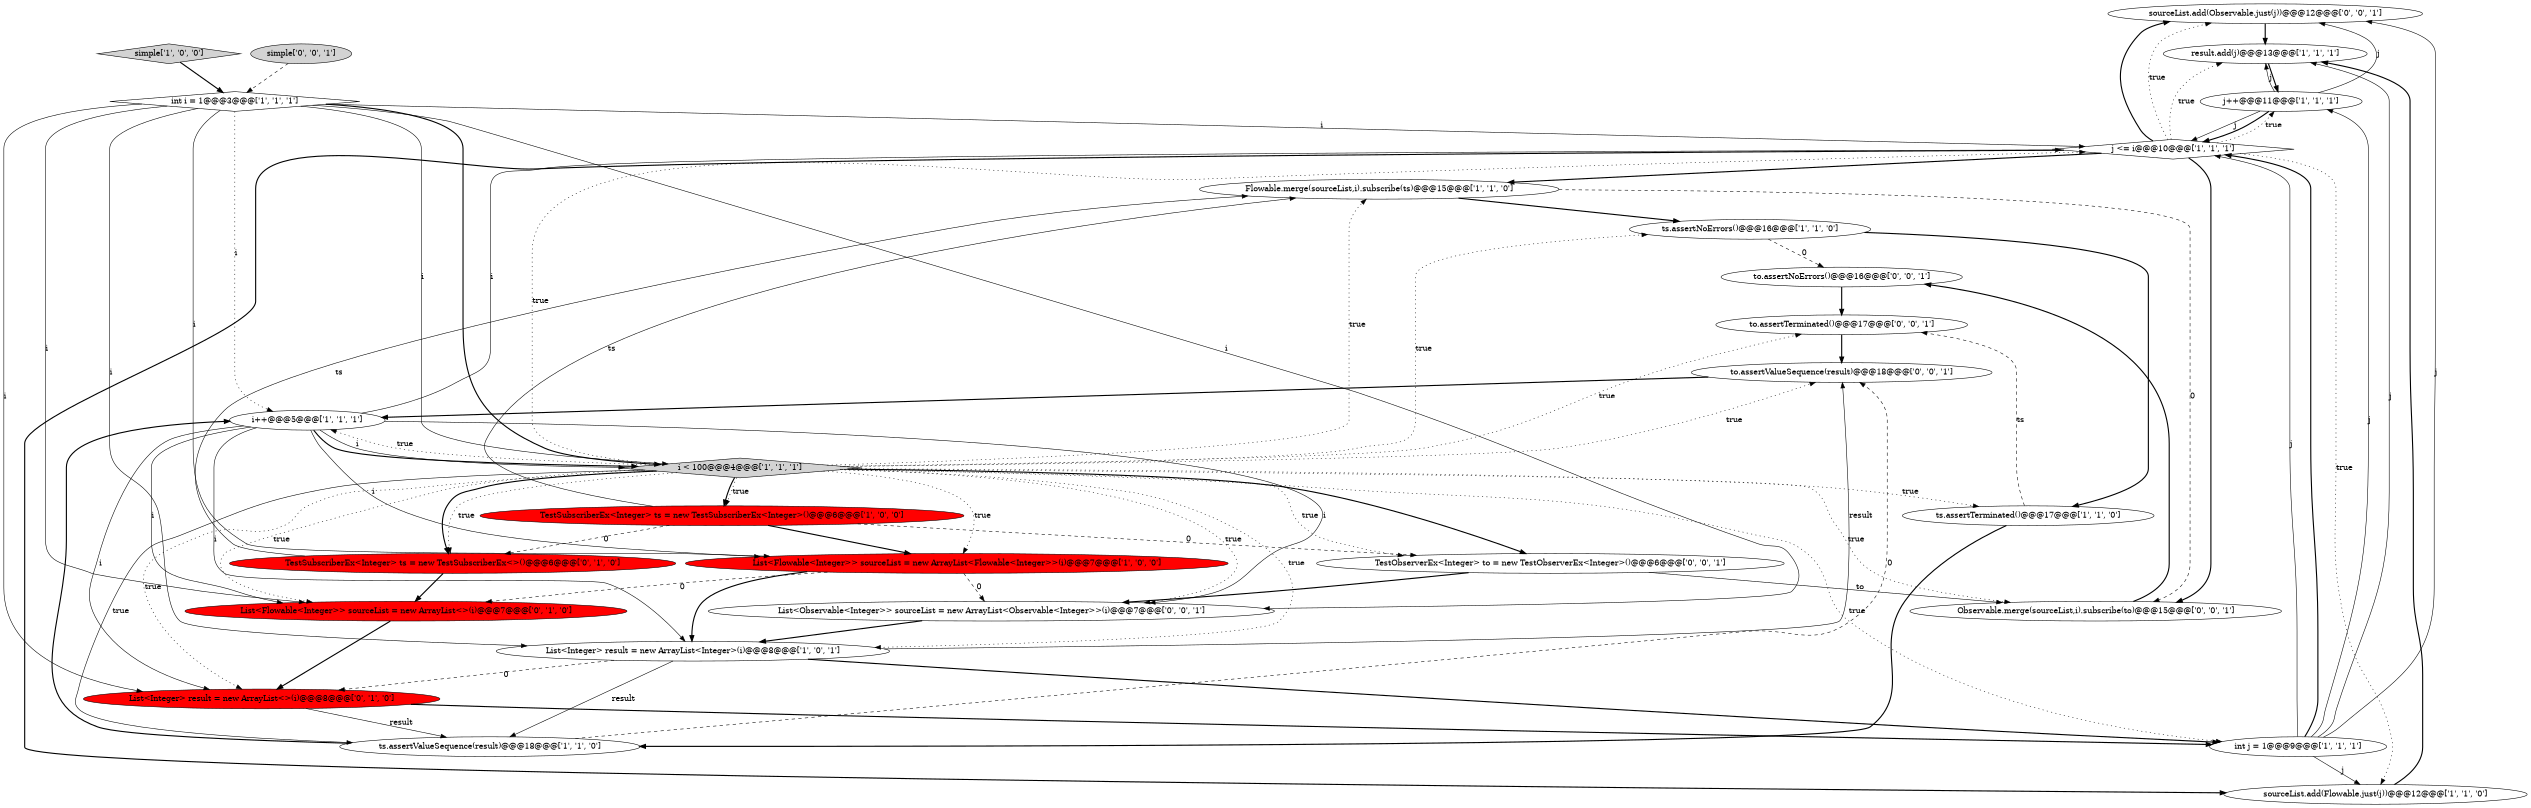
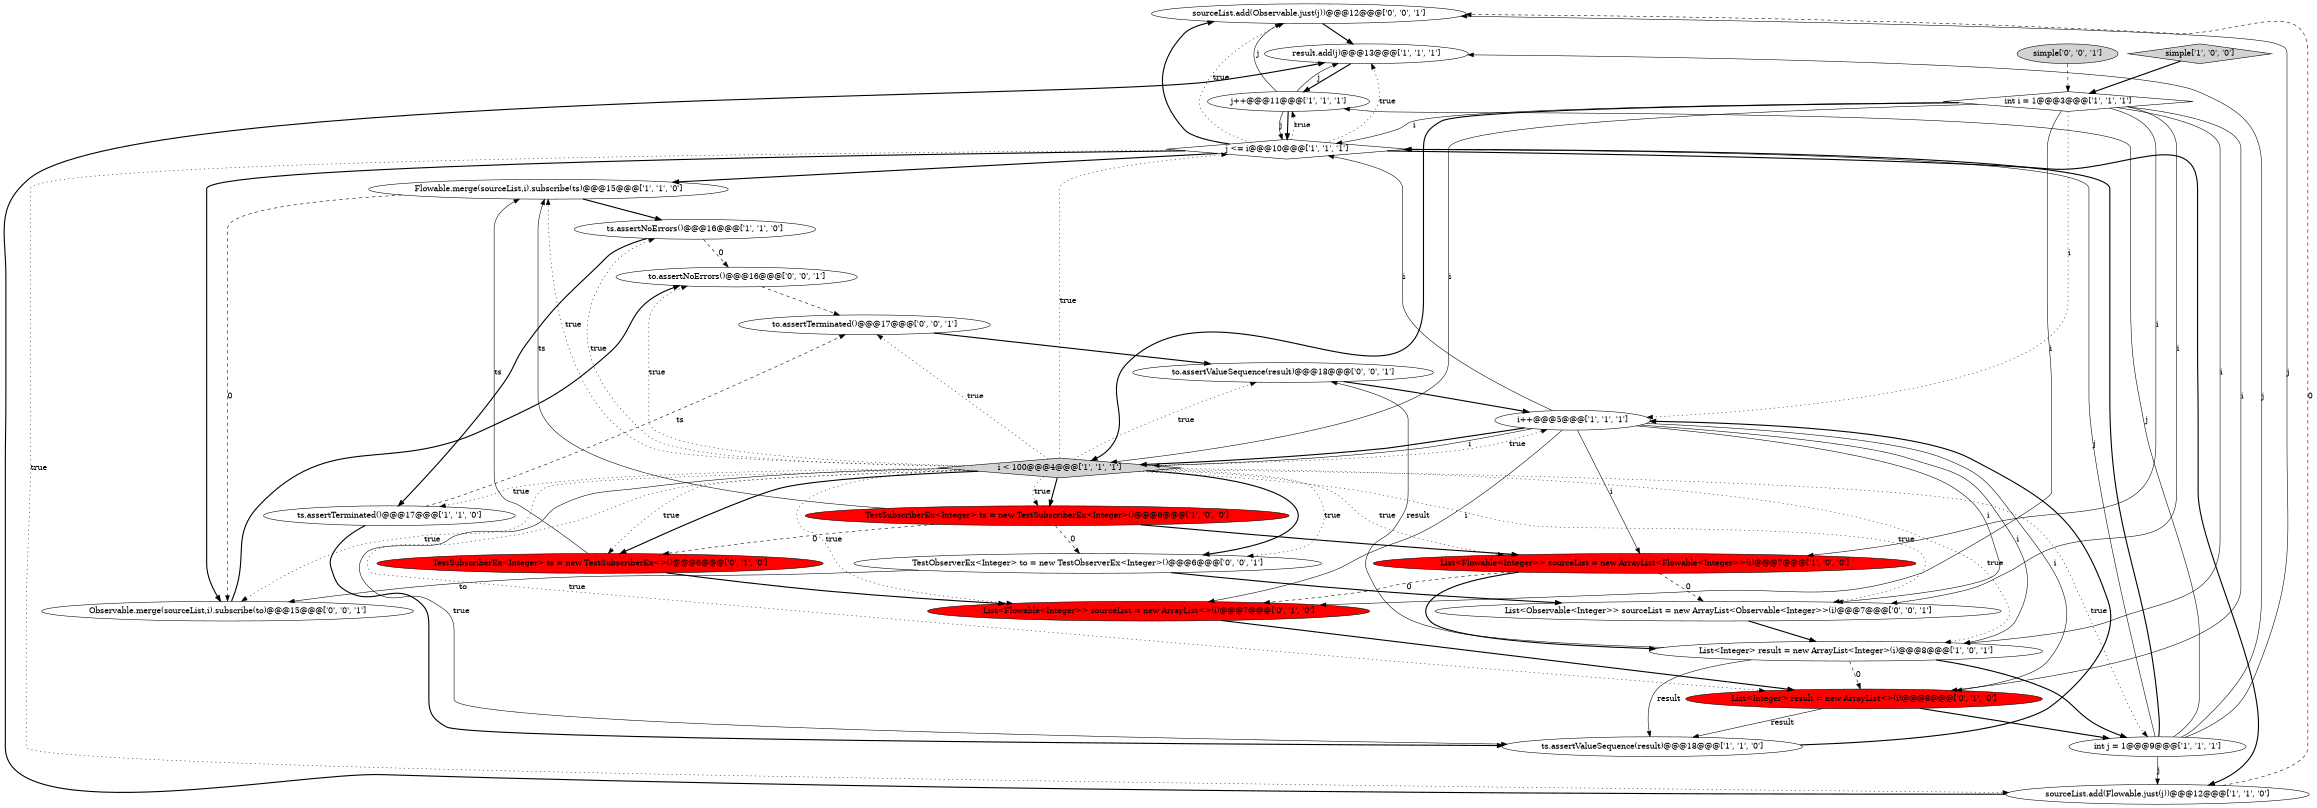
edge "sourceList.add(Flowable.just(j))@@@12@@@['1', '1', '0']" -> "sourceList.add(Observable.just(j))@@@12@@@['0', '0', '1']": added, label "0"
edge "to.assertNoErrors()@@@16@@@['0', '0', '1']" -> "to.assertTerminated()@@@17@@@['0', '0', '1']": style bold -> dashed
edge "i < 100@@@4@@@['1', '1', '1']" -> "to.assertNoErrors()@@@16@@@['0', '0', '1']": added, label "true"
edge "ts.assertValueSequence(result)@@@18@@@['1', '1', '0']" -> "to.assertValueSequence(result)@@@18@@@['0', '0', '1']": removed, label "0"
